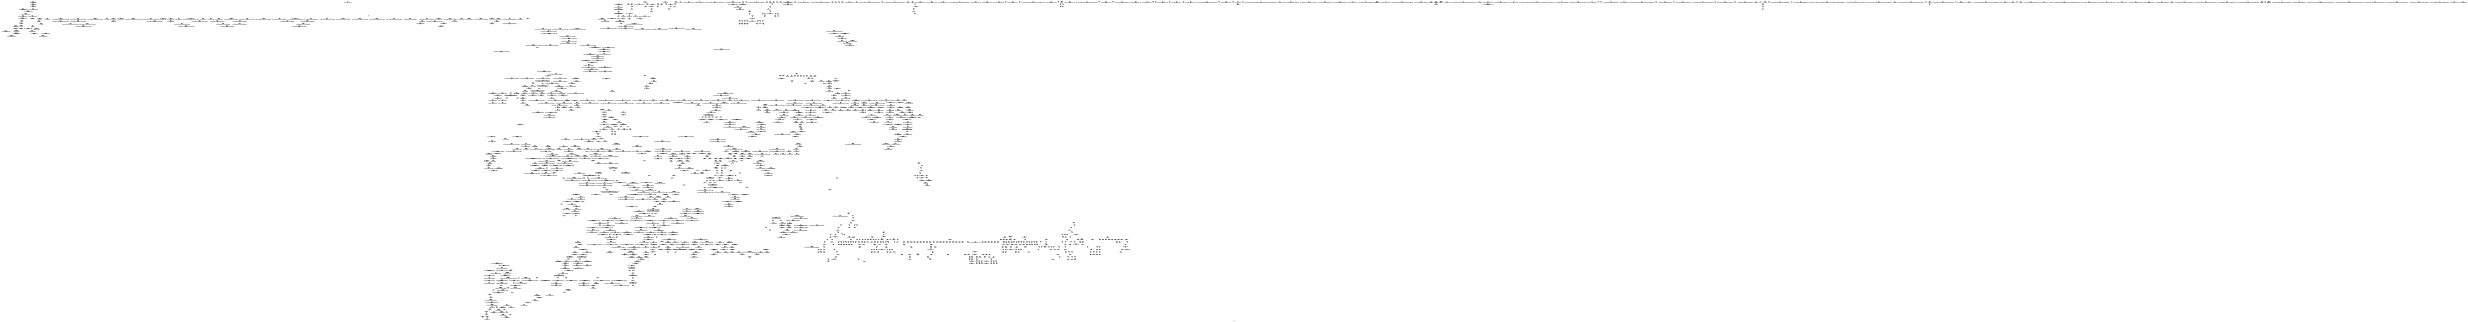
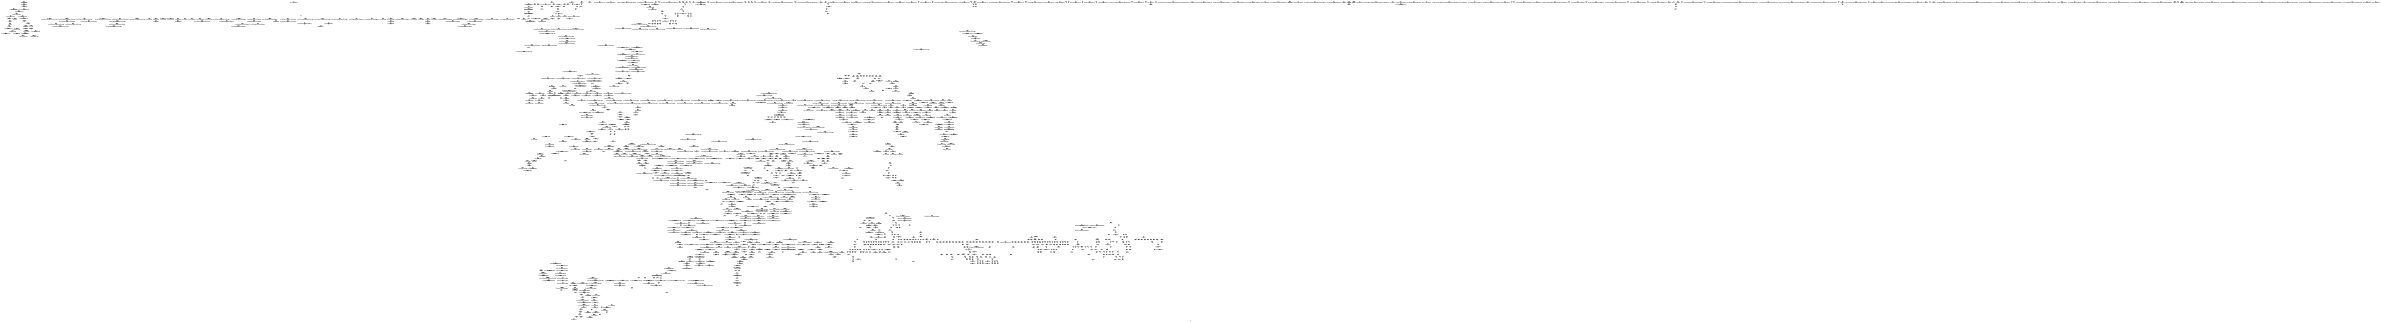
node "NodeID: 142": removed
